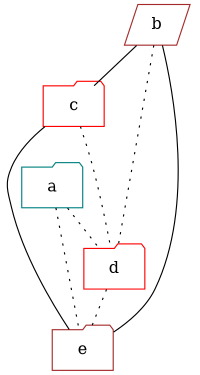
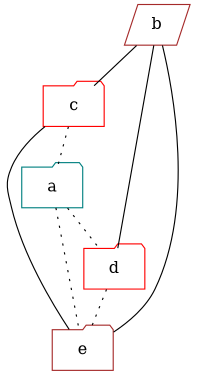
edge "b" -- "d": style dotted -> solid
edge "c" -- "d": now "c" -- "a"
